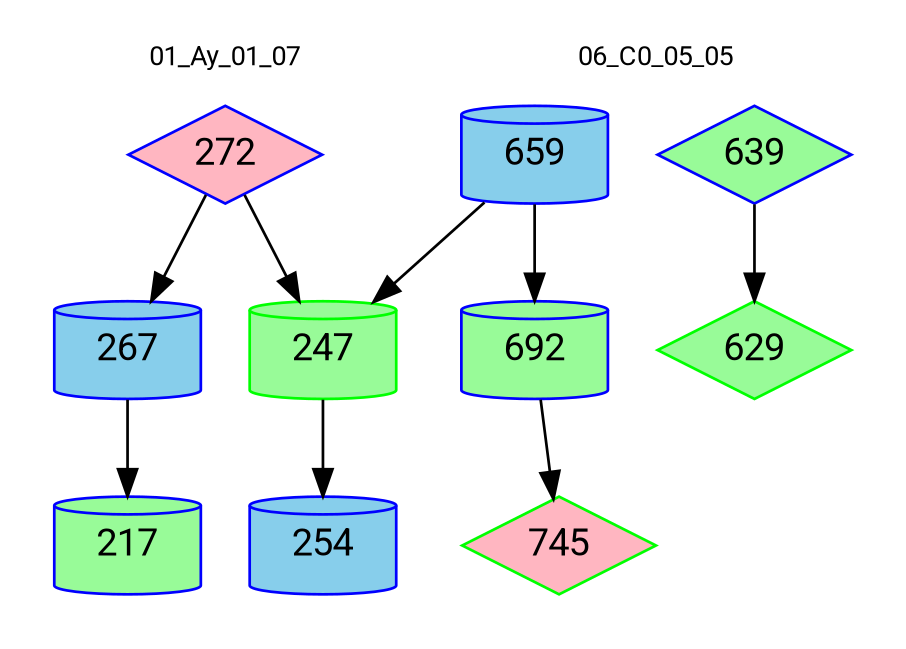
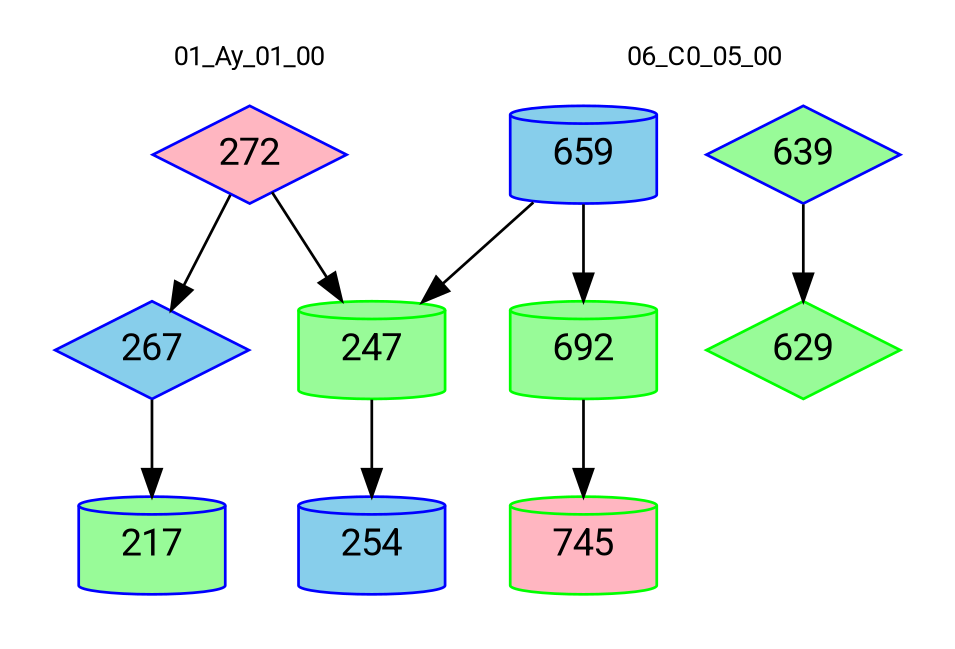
cluster "01_Ay_01_07": label "01_Ay_01_07" -> "01_Ay_01_00"
cluster "06_C0_05_05": label "06_C0_05_05" -> "06_C0_05_00"
node "267": shape cylinder -> diamond
node "692": color blue -> green
node "745": shape diamond -> cylinder
